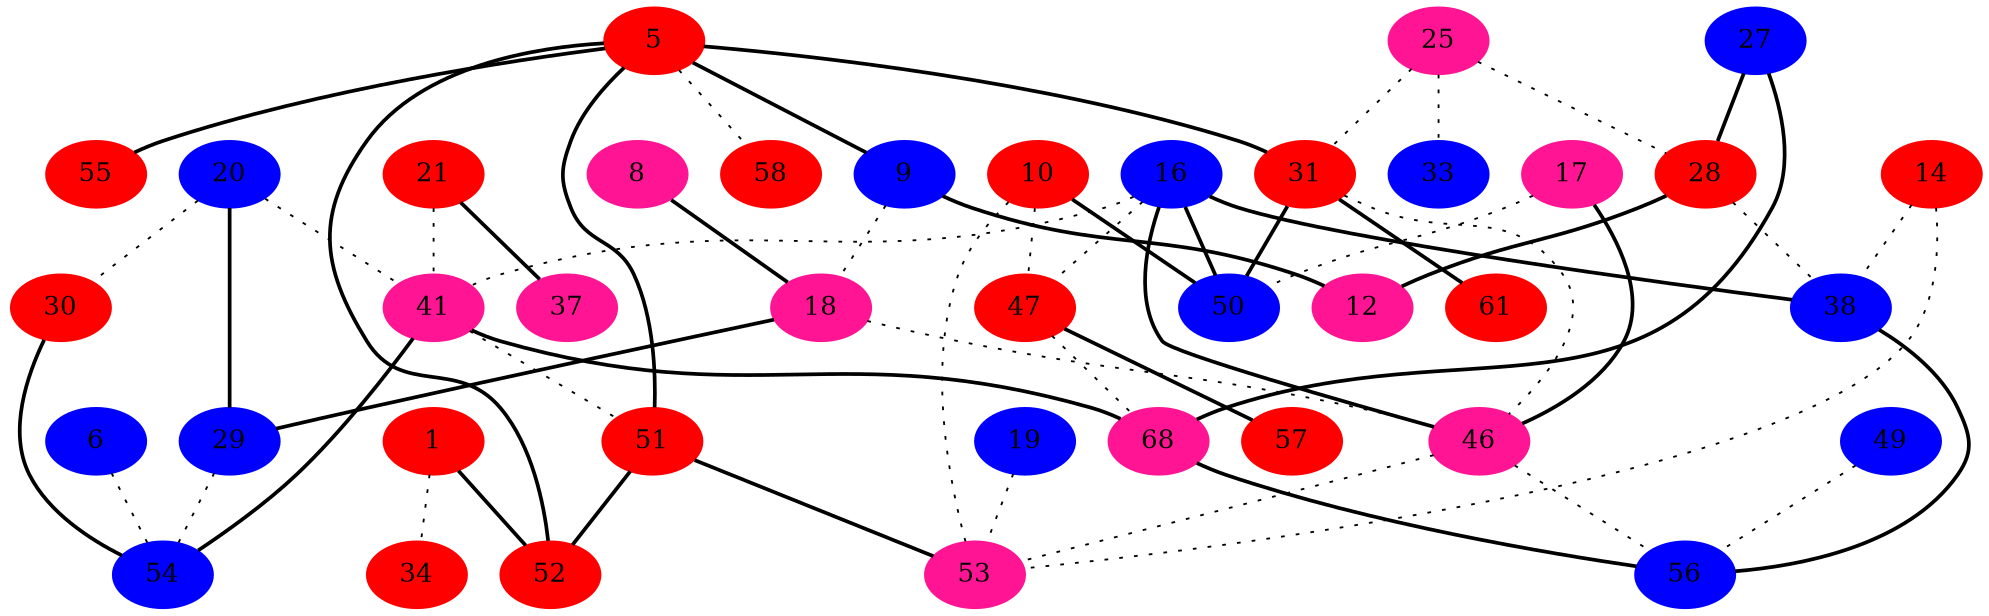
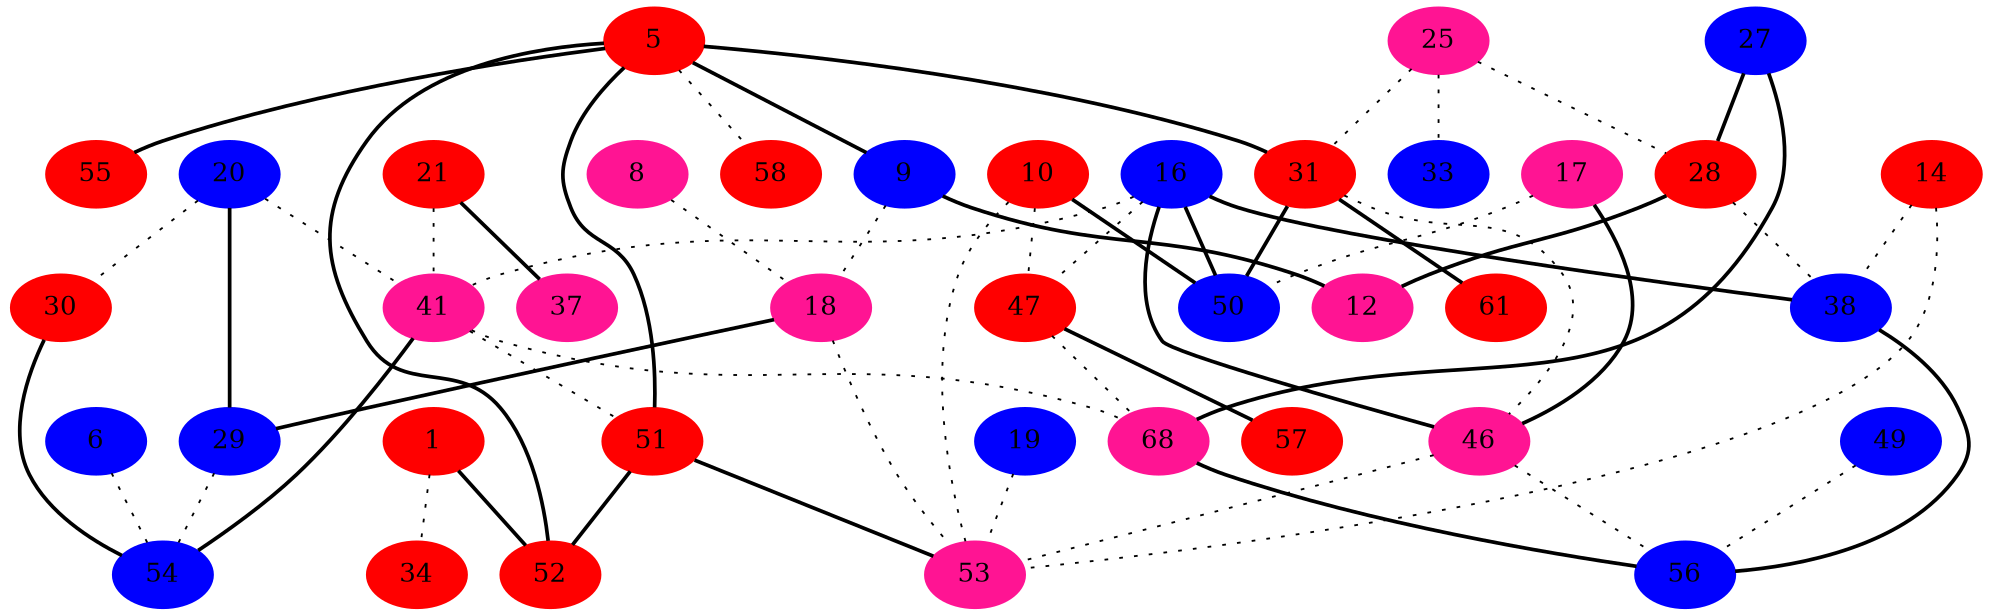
edge "8" -- "18": style bold -> dotted
edge "18" -- "46": now "18" -- "53"
edge "41" -- "68": style bold -> dotted
